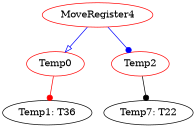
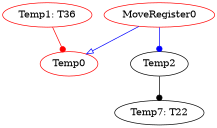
node "MoveRegister4": label "MoveRegister4" -> "MoveRegister0"
node "Temp2": color red -> black
edge "Temp0" -> "Temp1: T36": reversed
node "Temp1: T36": color black -> red
